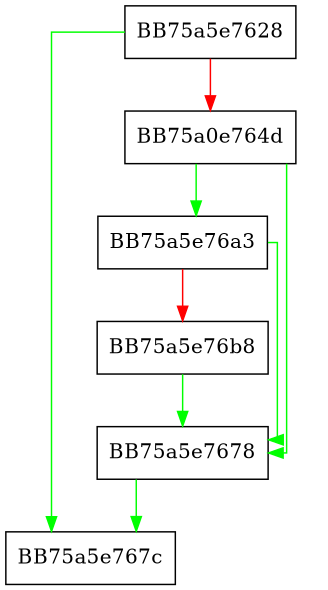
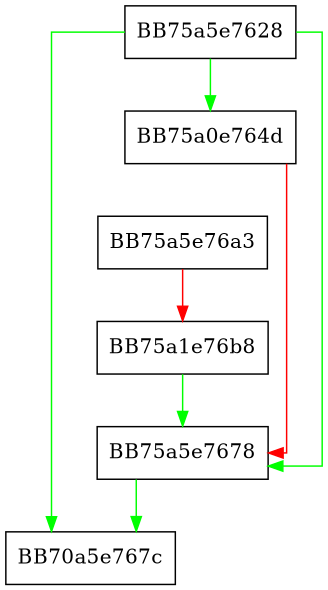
edge "BB75a5e7628" -> "BB75a0e764d": color red -> green
edge "BB75a0e764d" -> "BB75a5e76a3": removed
edge "BB75a0e764d" -> "BB75a5e7678": color green -> red
edge "BB75a5e76a3" -> "BB75a5e7678": now "BB75a5e7628" -> "BB75a5e7678"
node "BB75a5e76b8": label "BB75a5e76b8" -> "BB75a1e76b8"
node "BB75a5e767c": label "BB75a5e767c" -> "BB70a5e767c"
